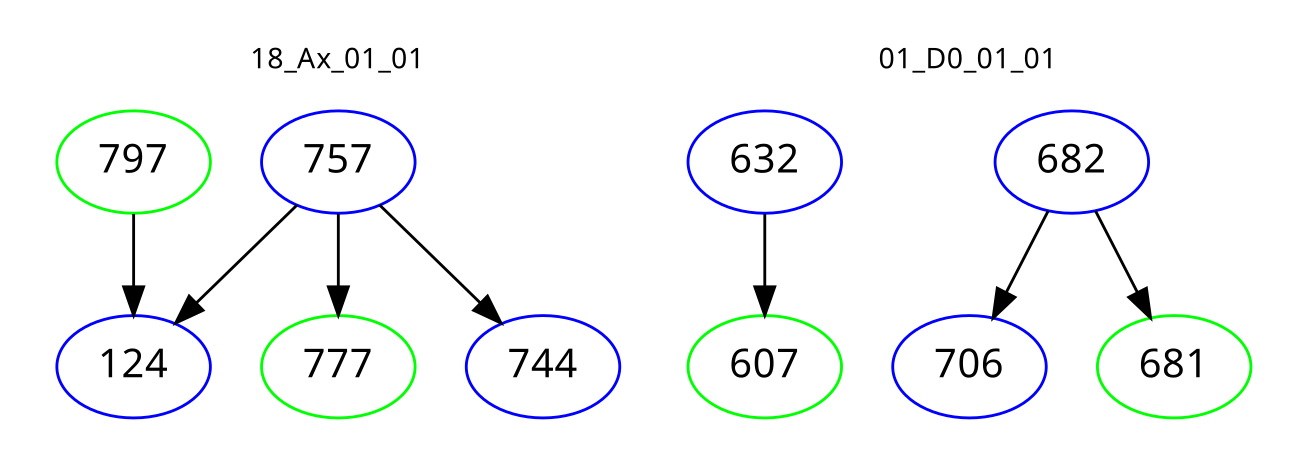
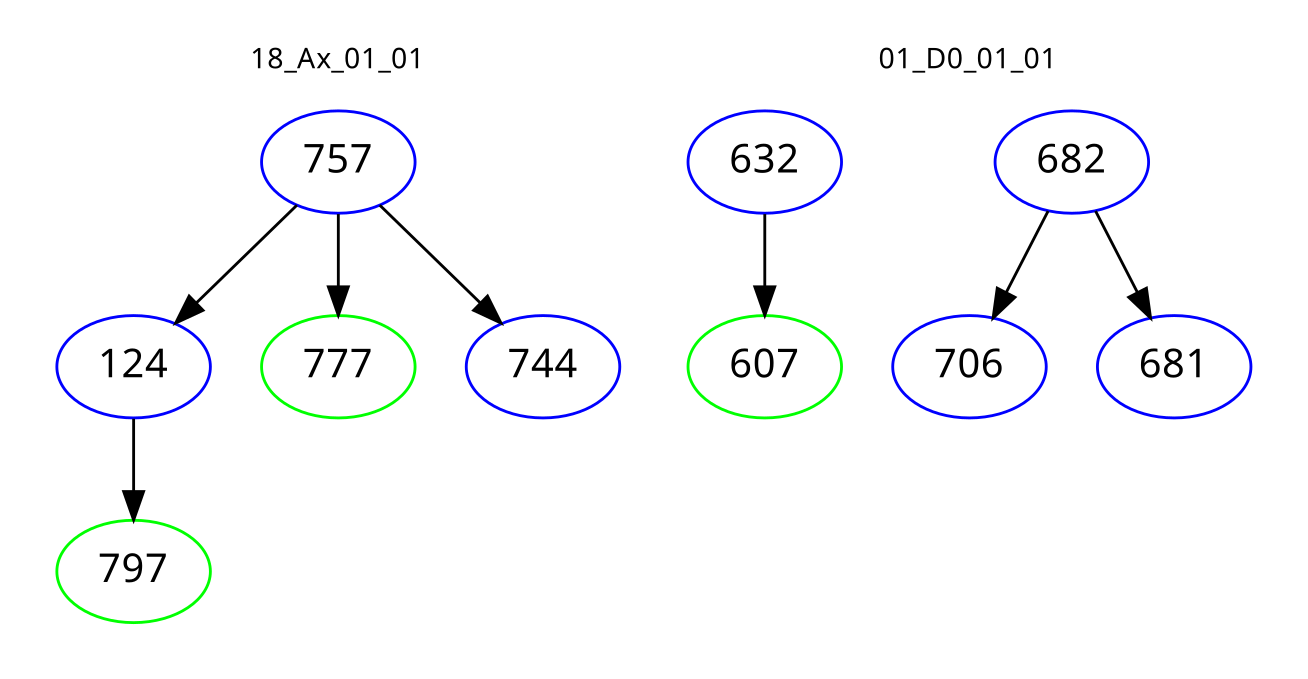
edge "797" -> "124": reversed
node "681": color green -> blue
